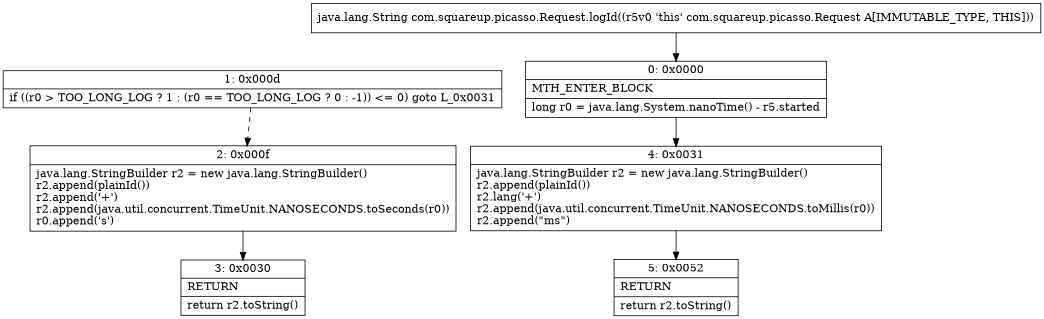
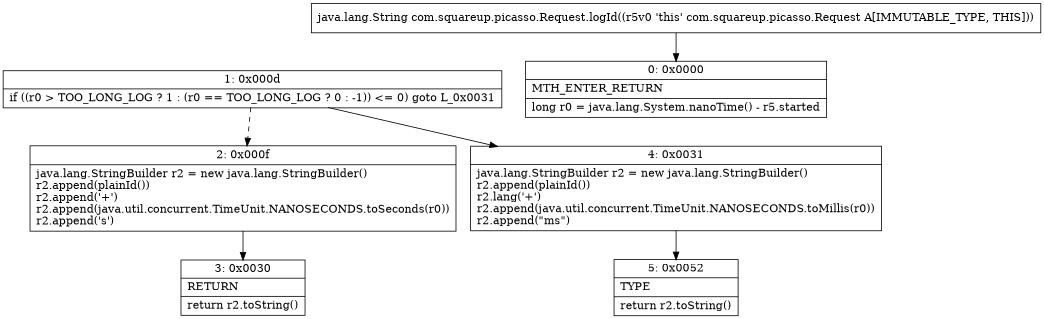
node "0: 0x0000": text "MTH_ENTER_BLOCK" -> "MTH_ENTER_RETURN"
edge "0: 0x0000" -> "4: 0x0031": now "1: 0x000d" -> "4: 0x0031"
node "2: 0x000f": text "r0.append('s')" -> "r2.append('s')"
node "5: 0x0052": text "RETURN" -> "TYPE"
